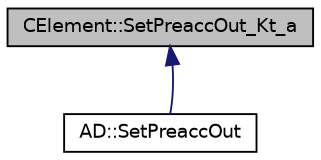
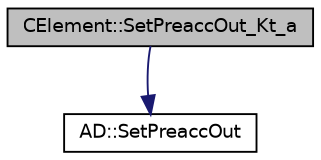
edge "AD::SetPreaccOut" -> "CElement::SetPreaccOut_Kt_a": reversed
